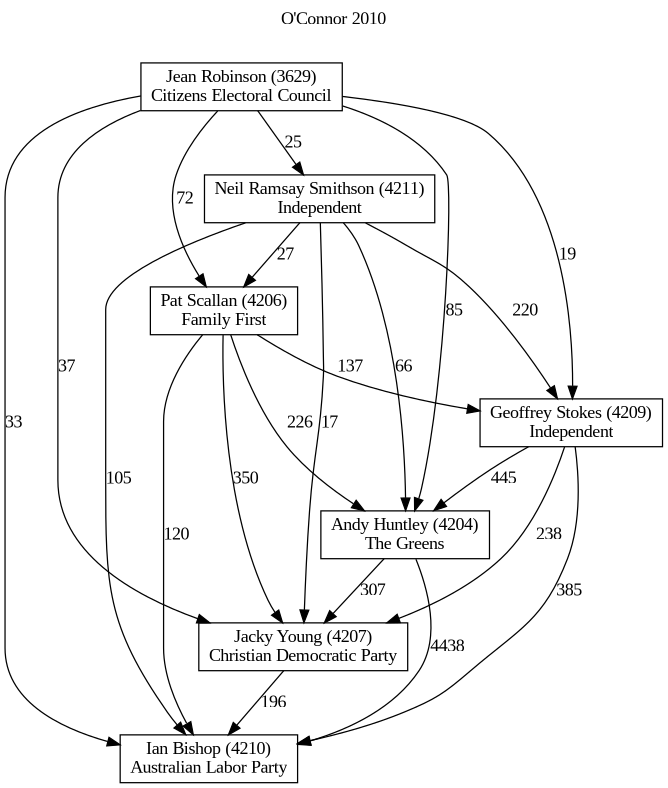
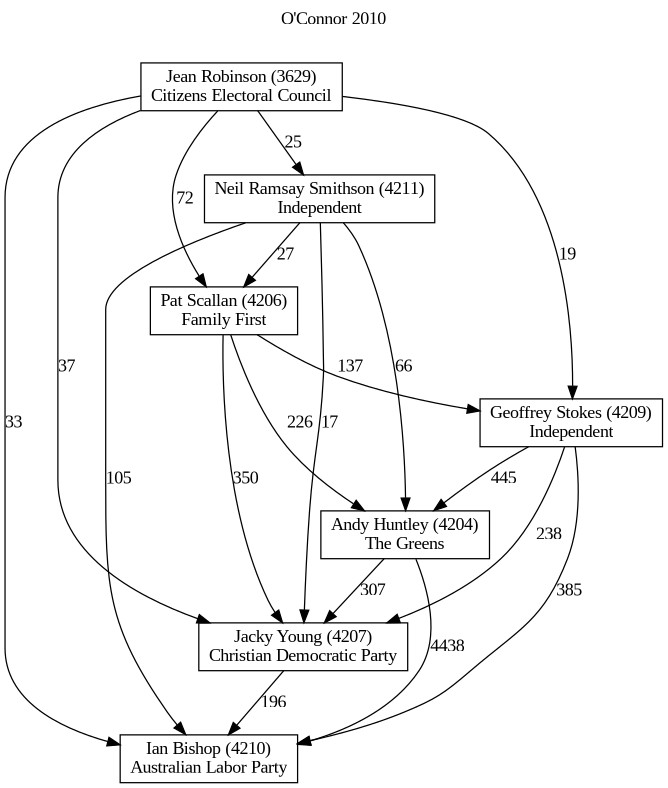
edge "Jean Robinson (3629) Citizens Electoral Council" -> "Andy Huntley (4204) The Greens": removed, label "85"
edge "Neil Ramsay Smithson (4211) Independent" -> "Geoffrey Stokes (4209) Independent": removed, label "220"
edge "Pat Scallan (4206) Family First" -> "Ian Bishop (4210) Australian Labor Party": removed, label "120"
